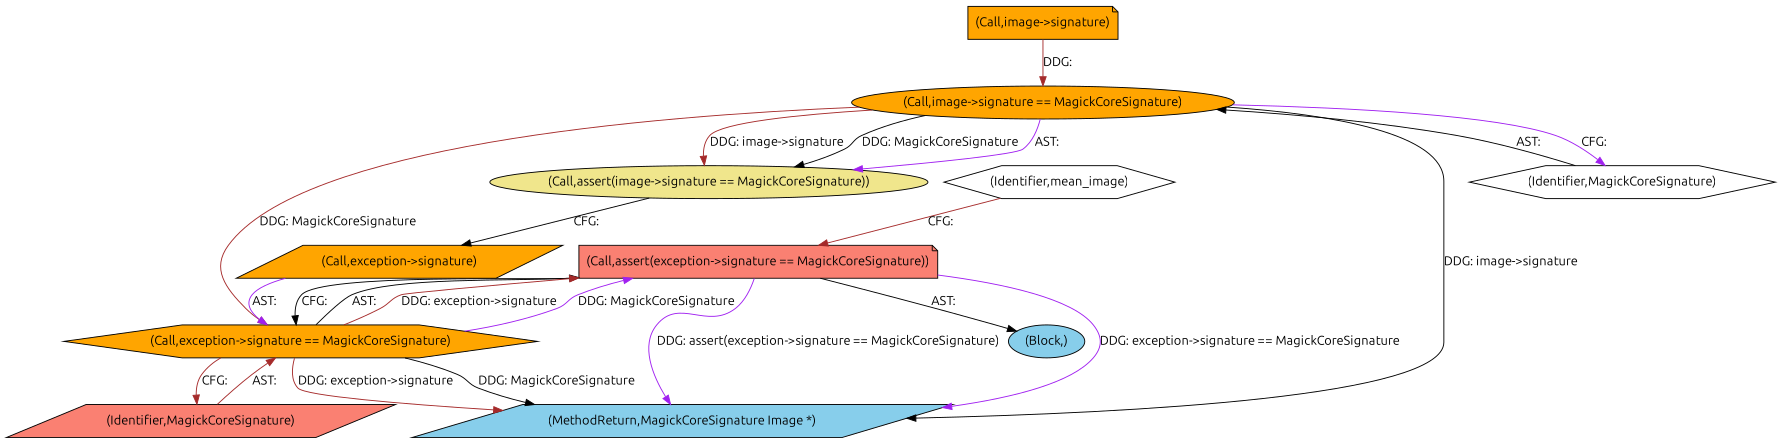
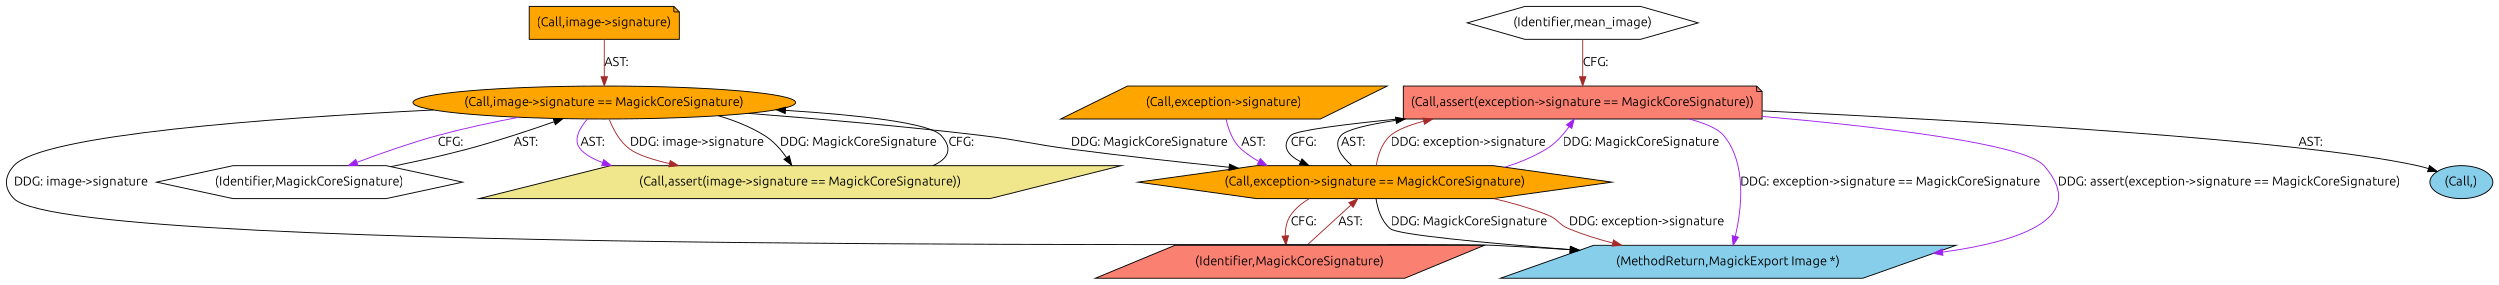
edge "(Call,image->signature)" -> "(Call,image->signature == MagickCoreSignature)": label "DDG: " -> "AST: "
edge "(Call,image->signature == MagickCoreSignature)" -> "(Call,exception->signature == MagickCoreSignature)": color brown -> black
node "(Call,assert(image->signature == MagickCoreSignature))": shape ellipse -> parallelogram
edge "(Call,assert(image->signature == MagickCoreSignature))" -> "(Call,exception->signature)": now "(Call,assert(image->signature == MagickCoreSignature))" -> "(Call,image->signature == MagickCoreSignature)"
node "(Block,)": label "(Block,)" -> "(Call,)"
node "(MethodReturn,MagickCoreSignature Image *)": label "(MethodReturn,MagickCoreSignature Image *)" -> "(MethodReturn,MagickExport Image *)"
